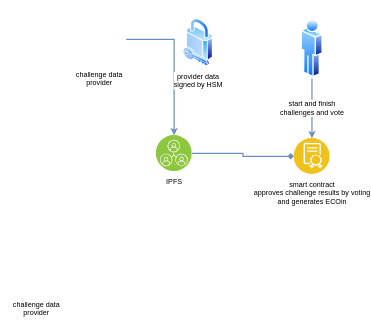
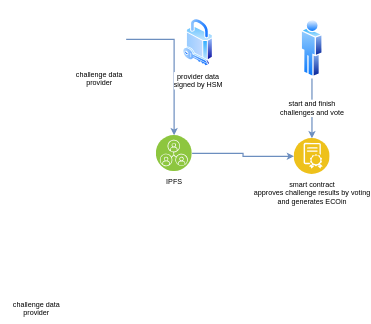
edge "IPFS" -> "smart contract approves challenge results by voting and generates ECOin": arrowhead diamond -> classic
